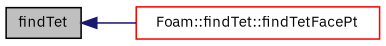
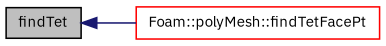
node "Foam::findTet::findTetFacePt": label "Foam::findTet::findTetFacePt" -> "Foam::polyMesh::findTetFacePt"
